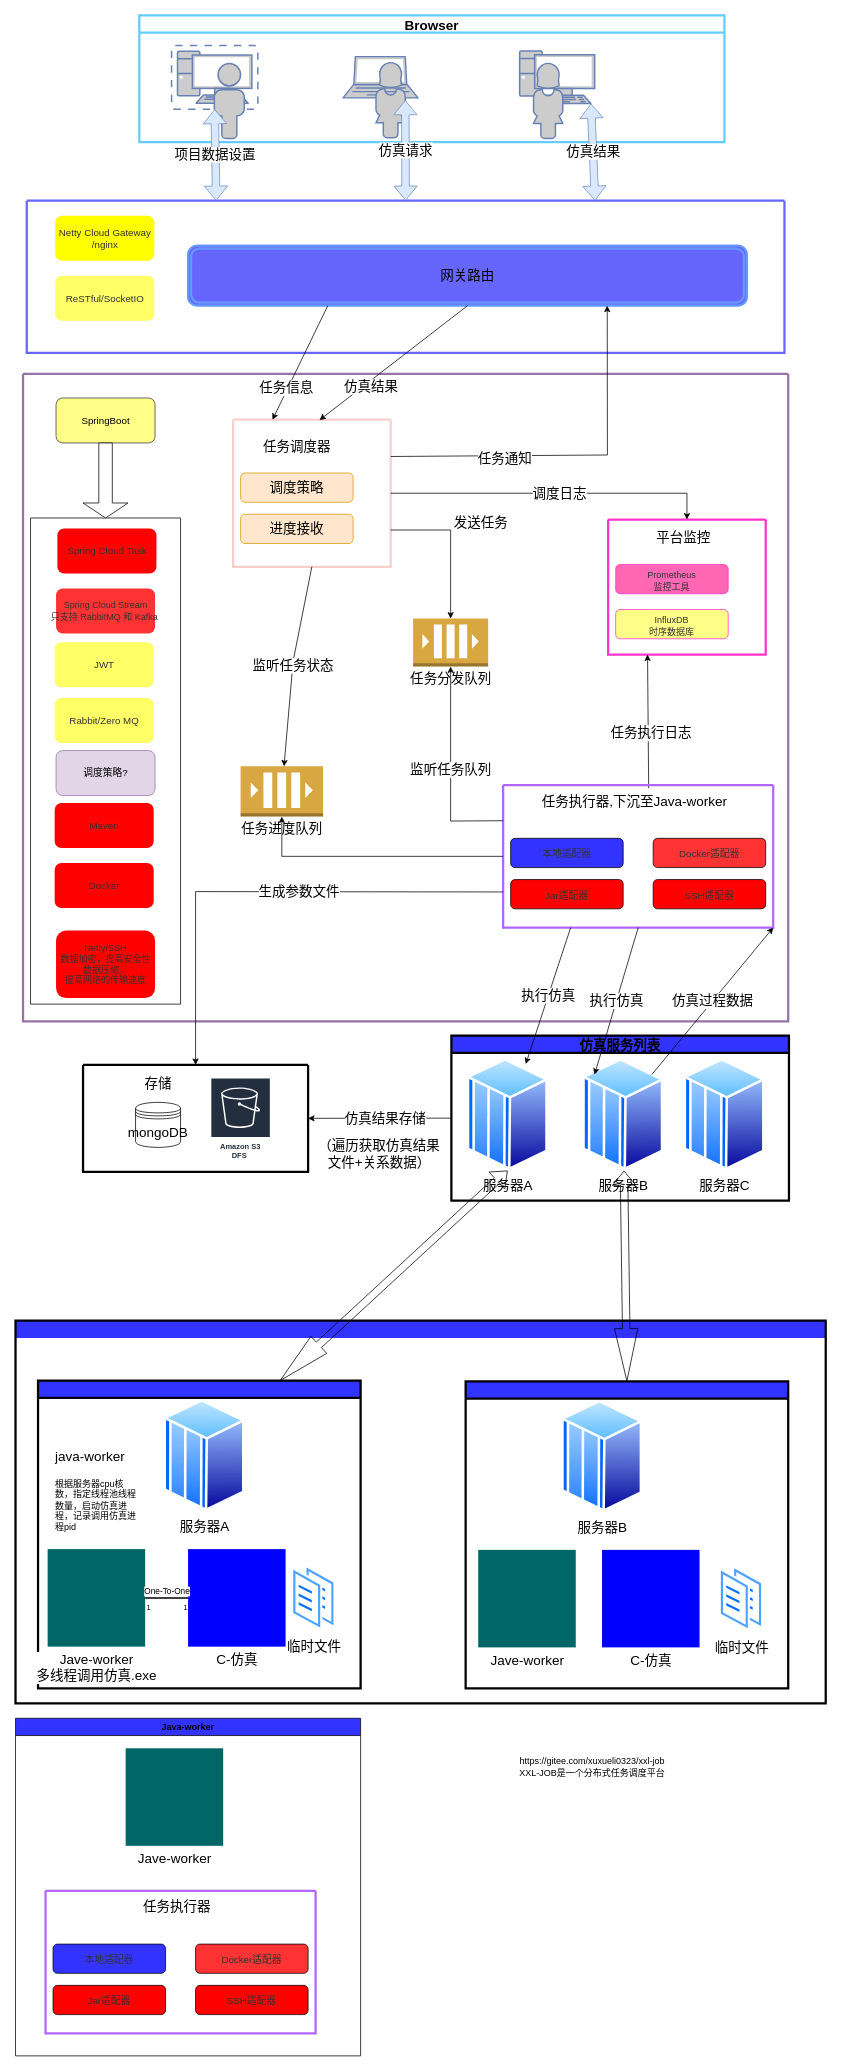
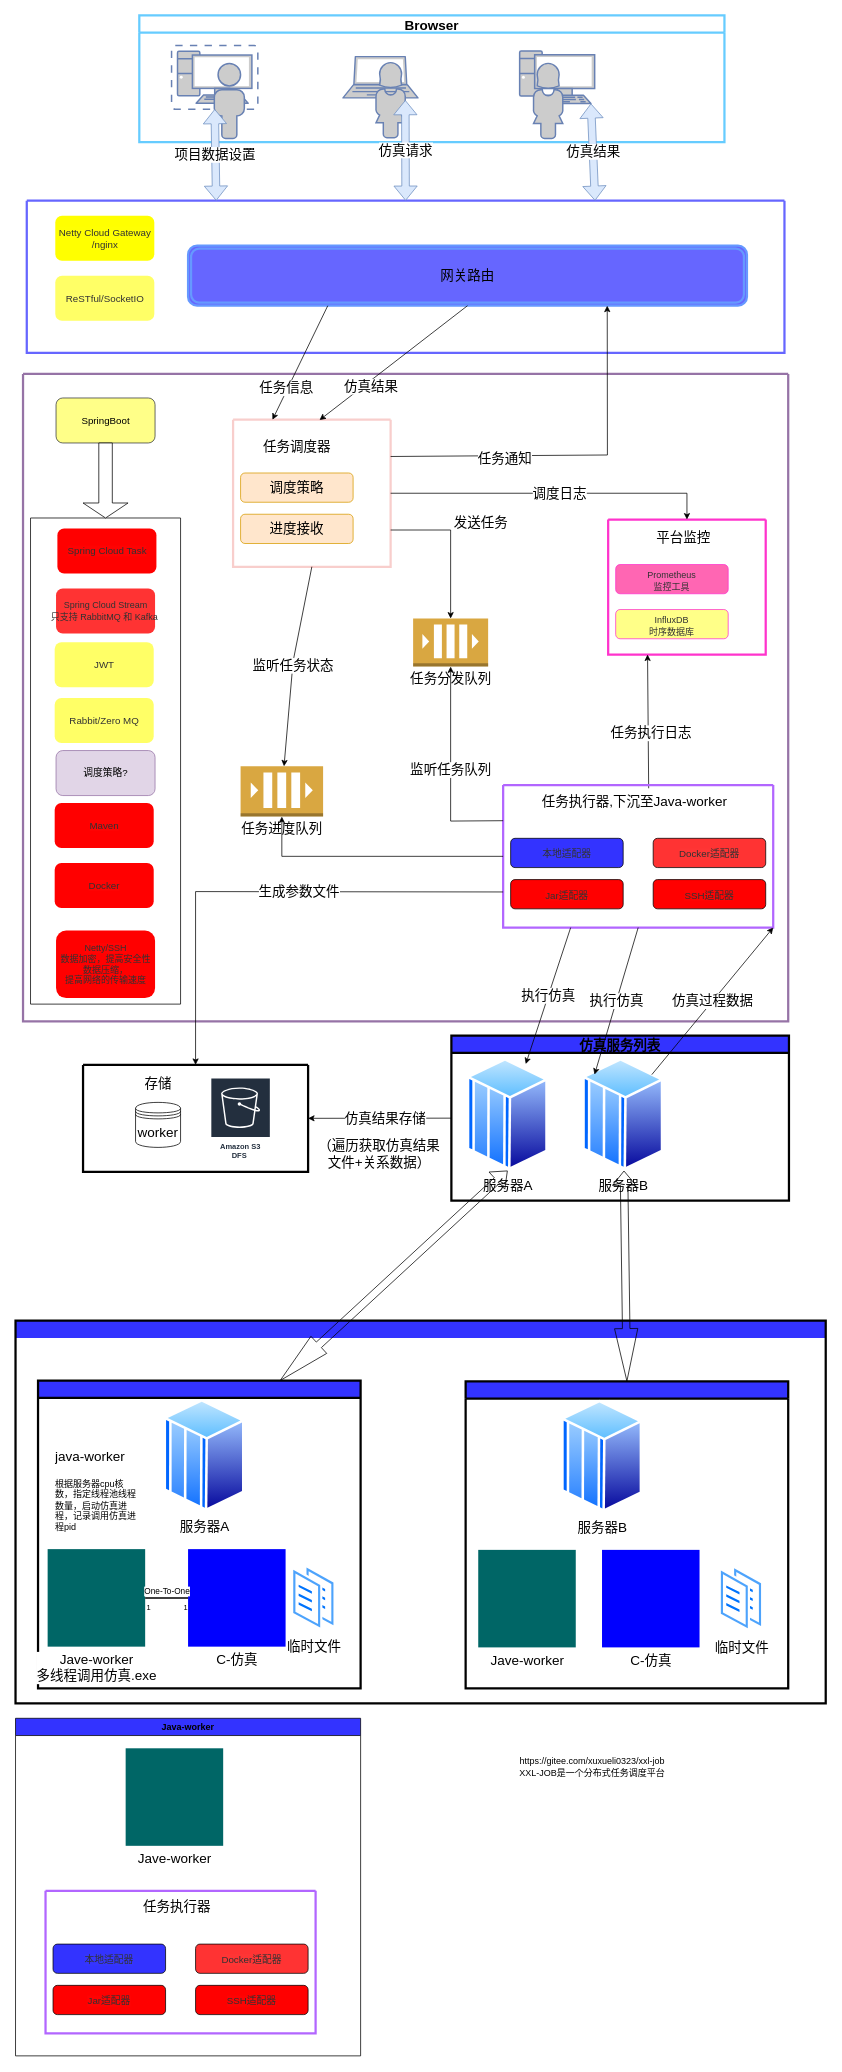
node "服务器C": removed
node "mongoDB": label "mongoDB" -> "worker"
